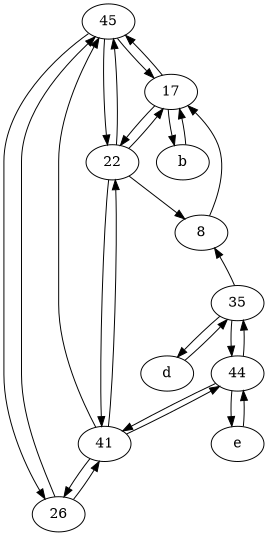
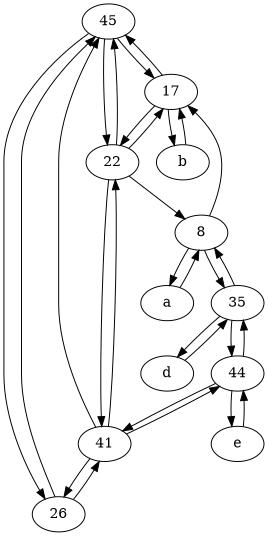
edge "8" -> "35": added
node "a": added
